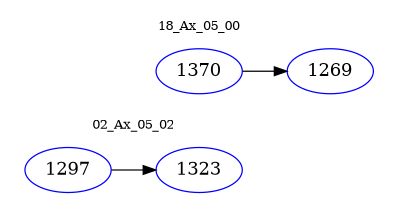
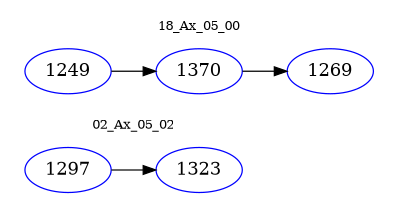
node "1249": added
